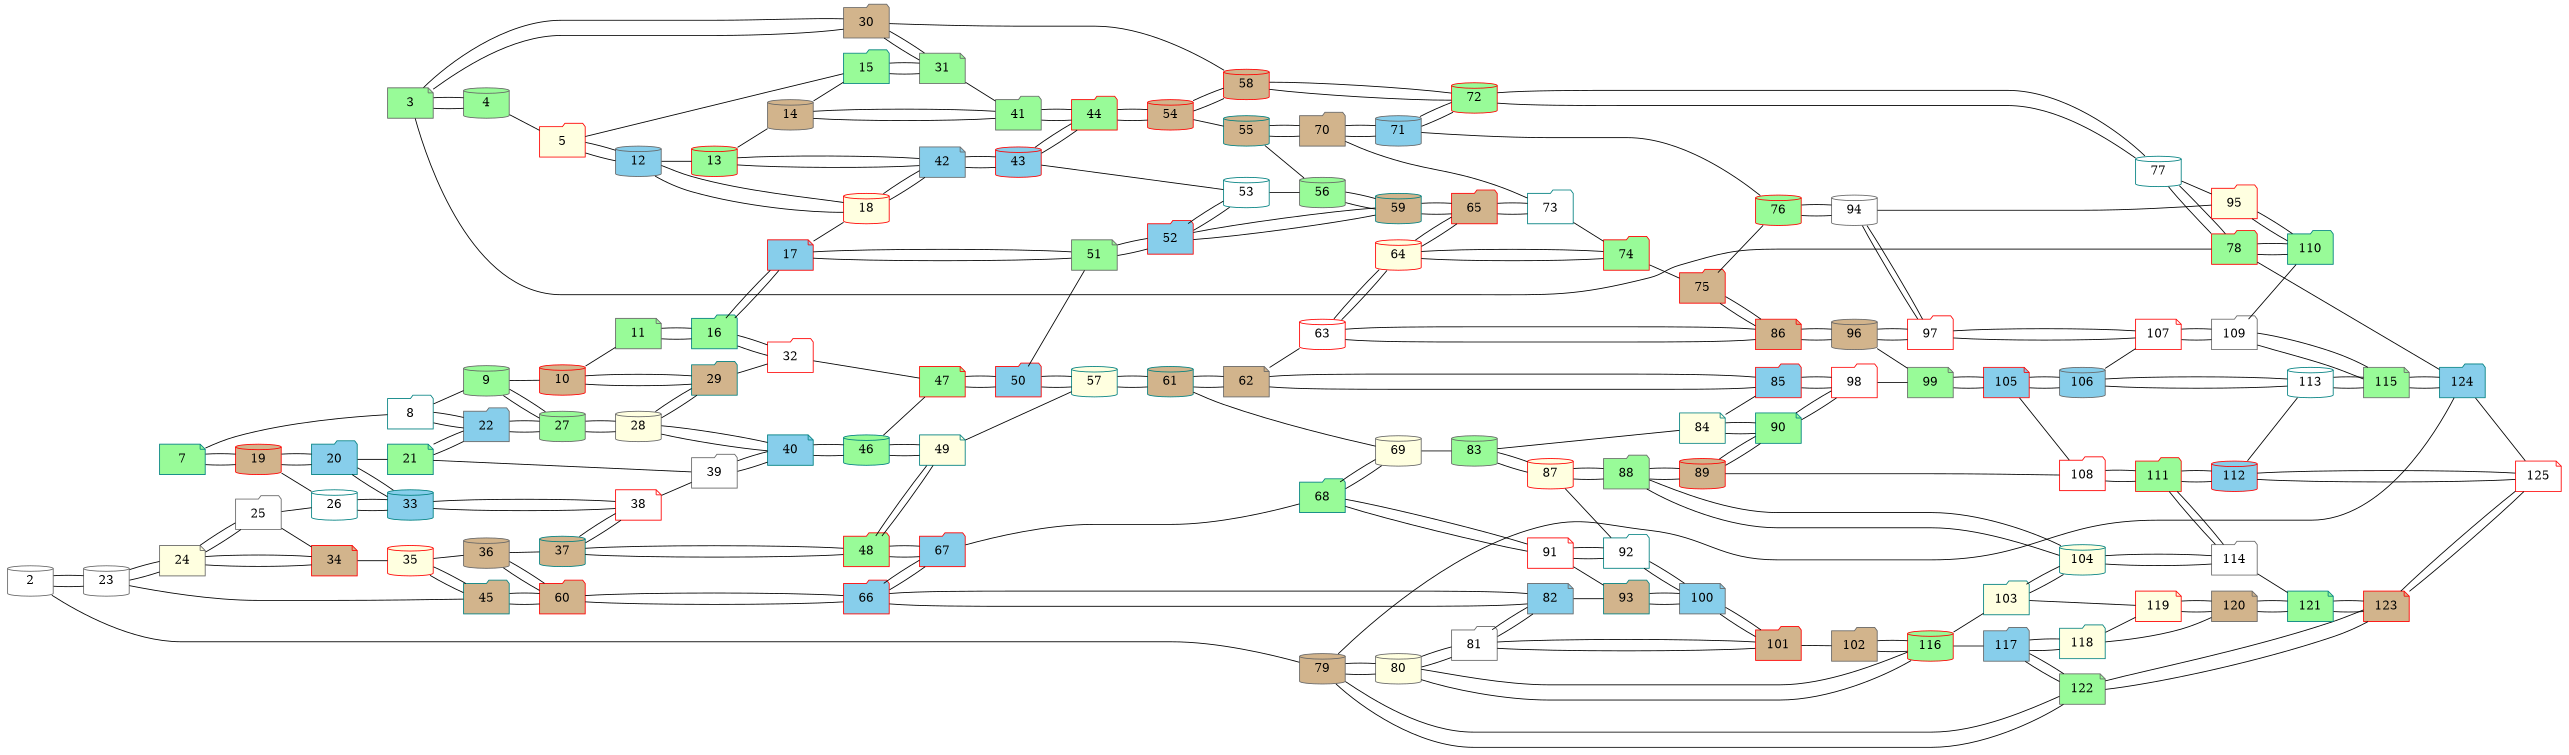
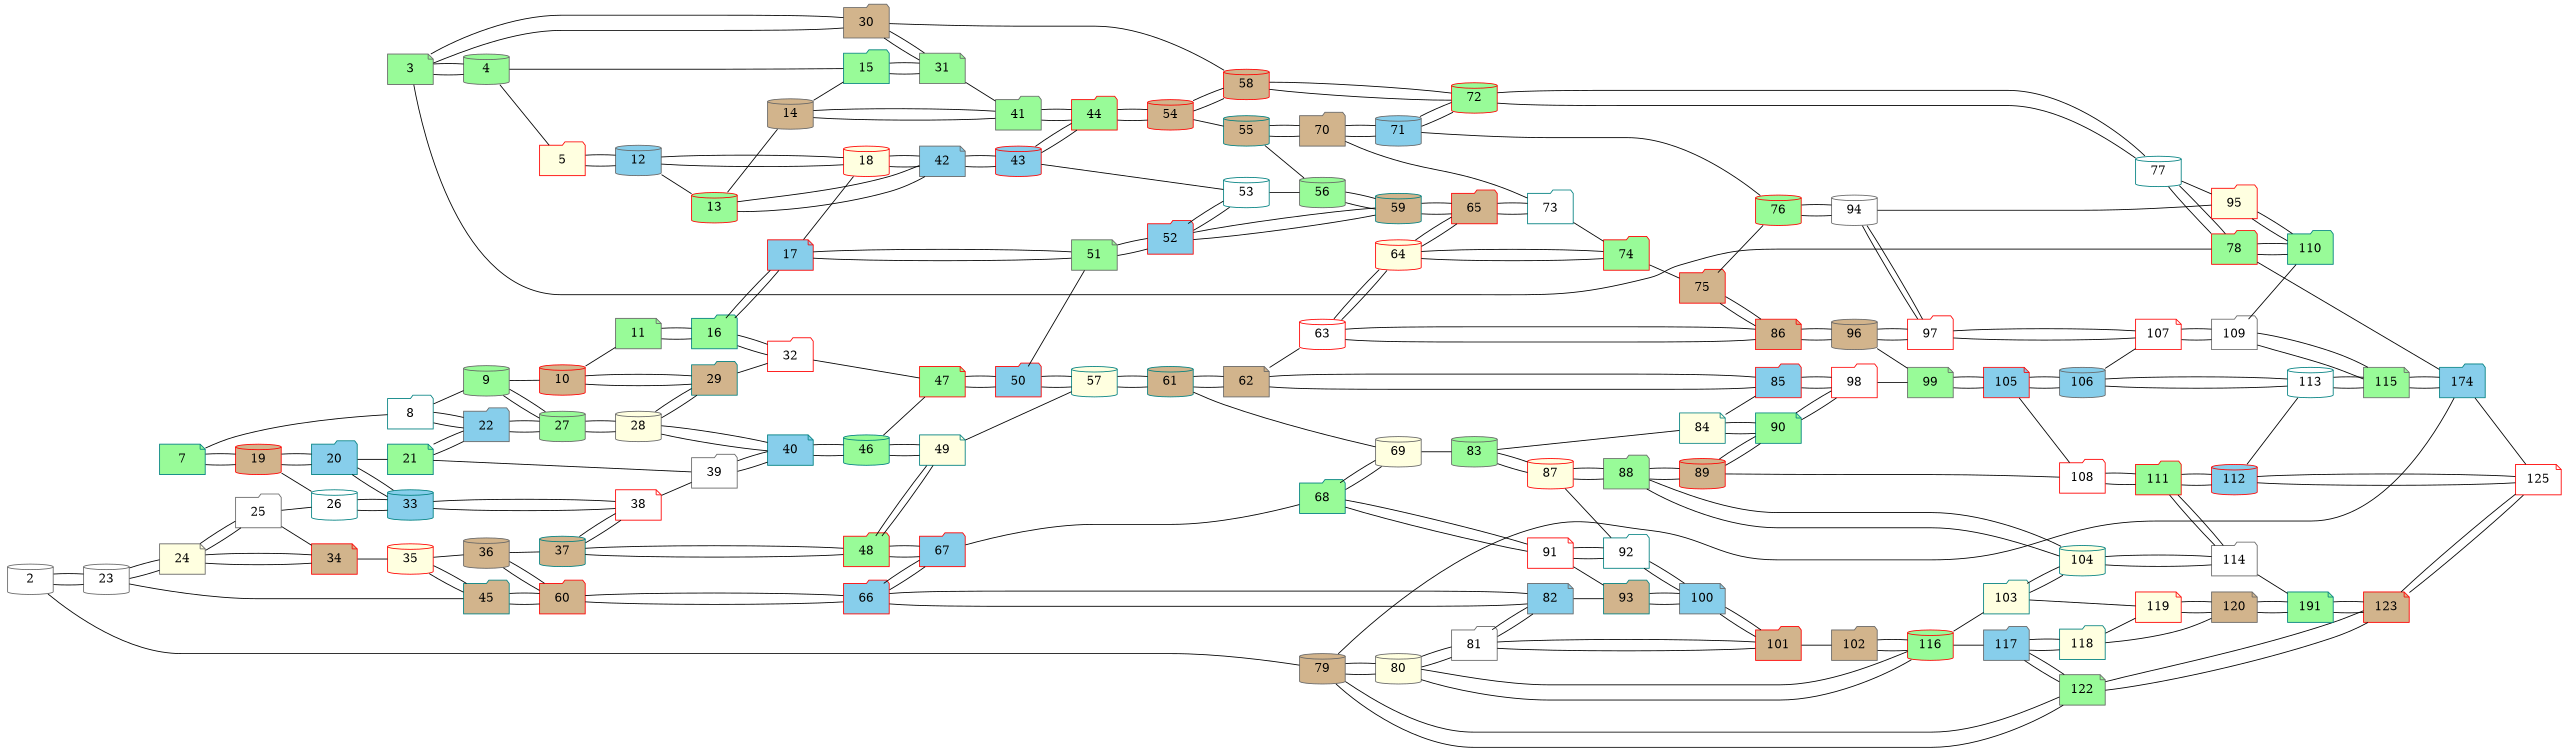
edge "15" -- "5": now "15" -- "4"
node "124": label "124" -> "174"
node "121": label "121" -> "191"
